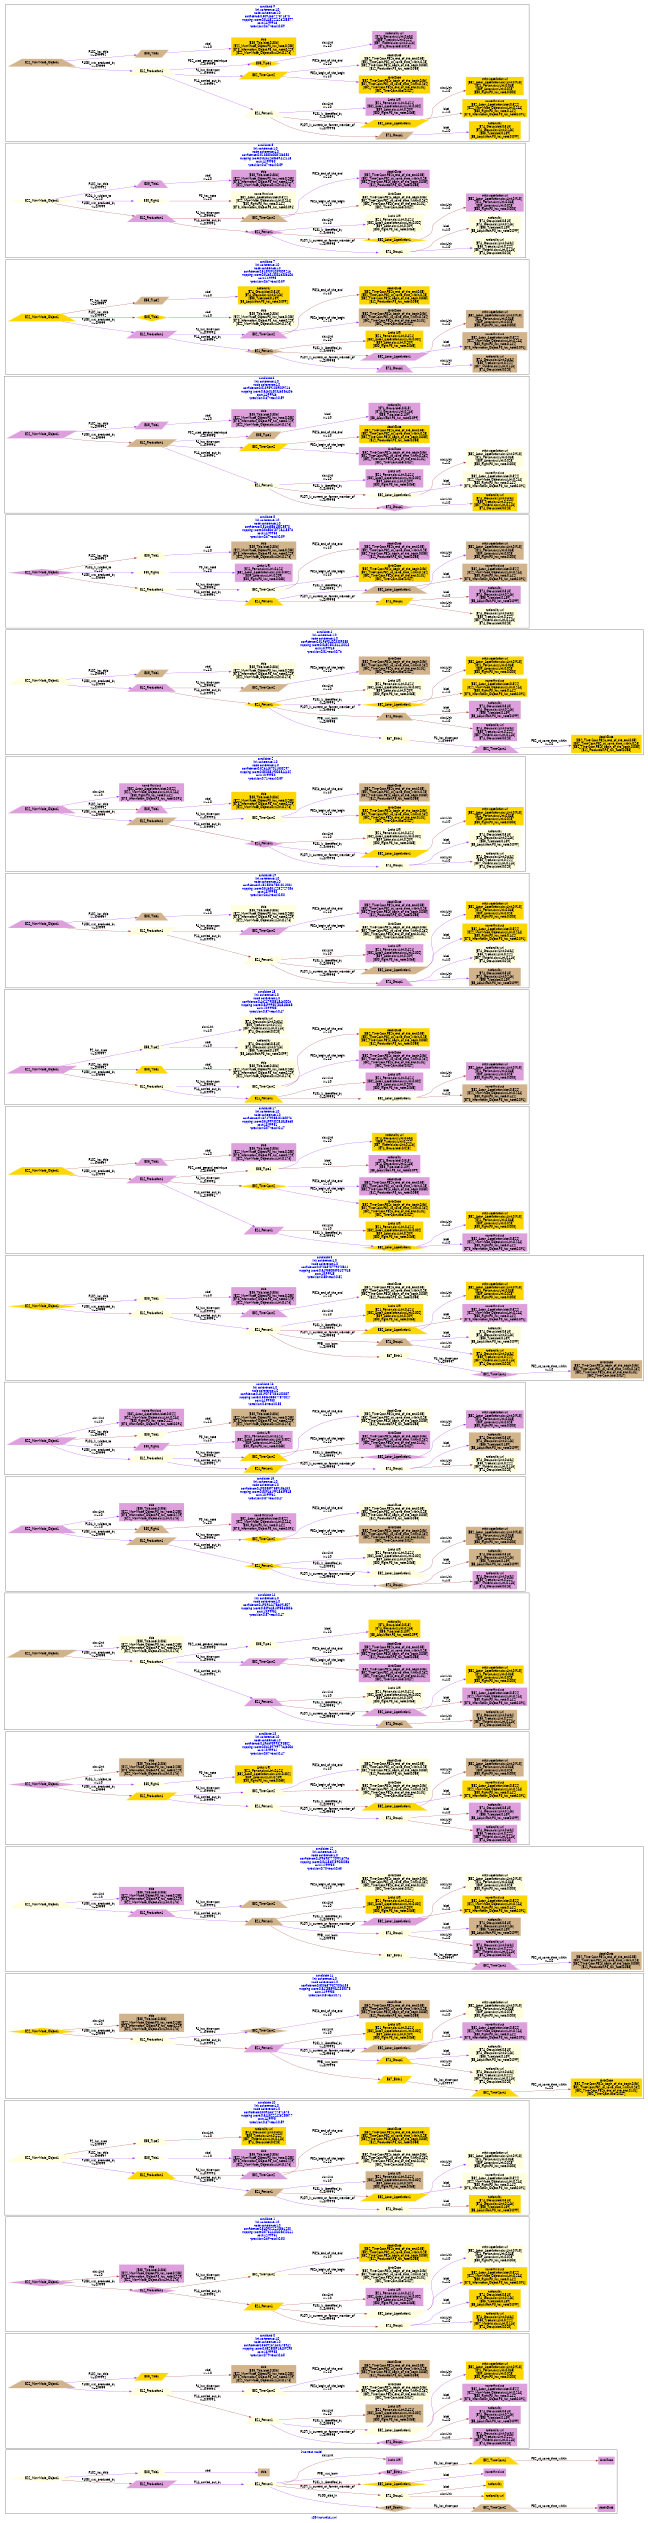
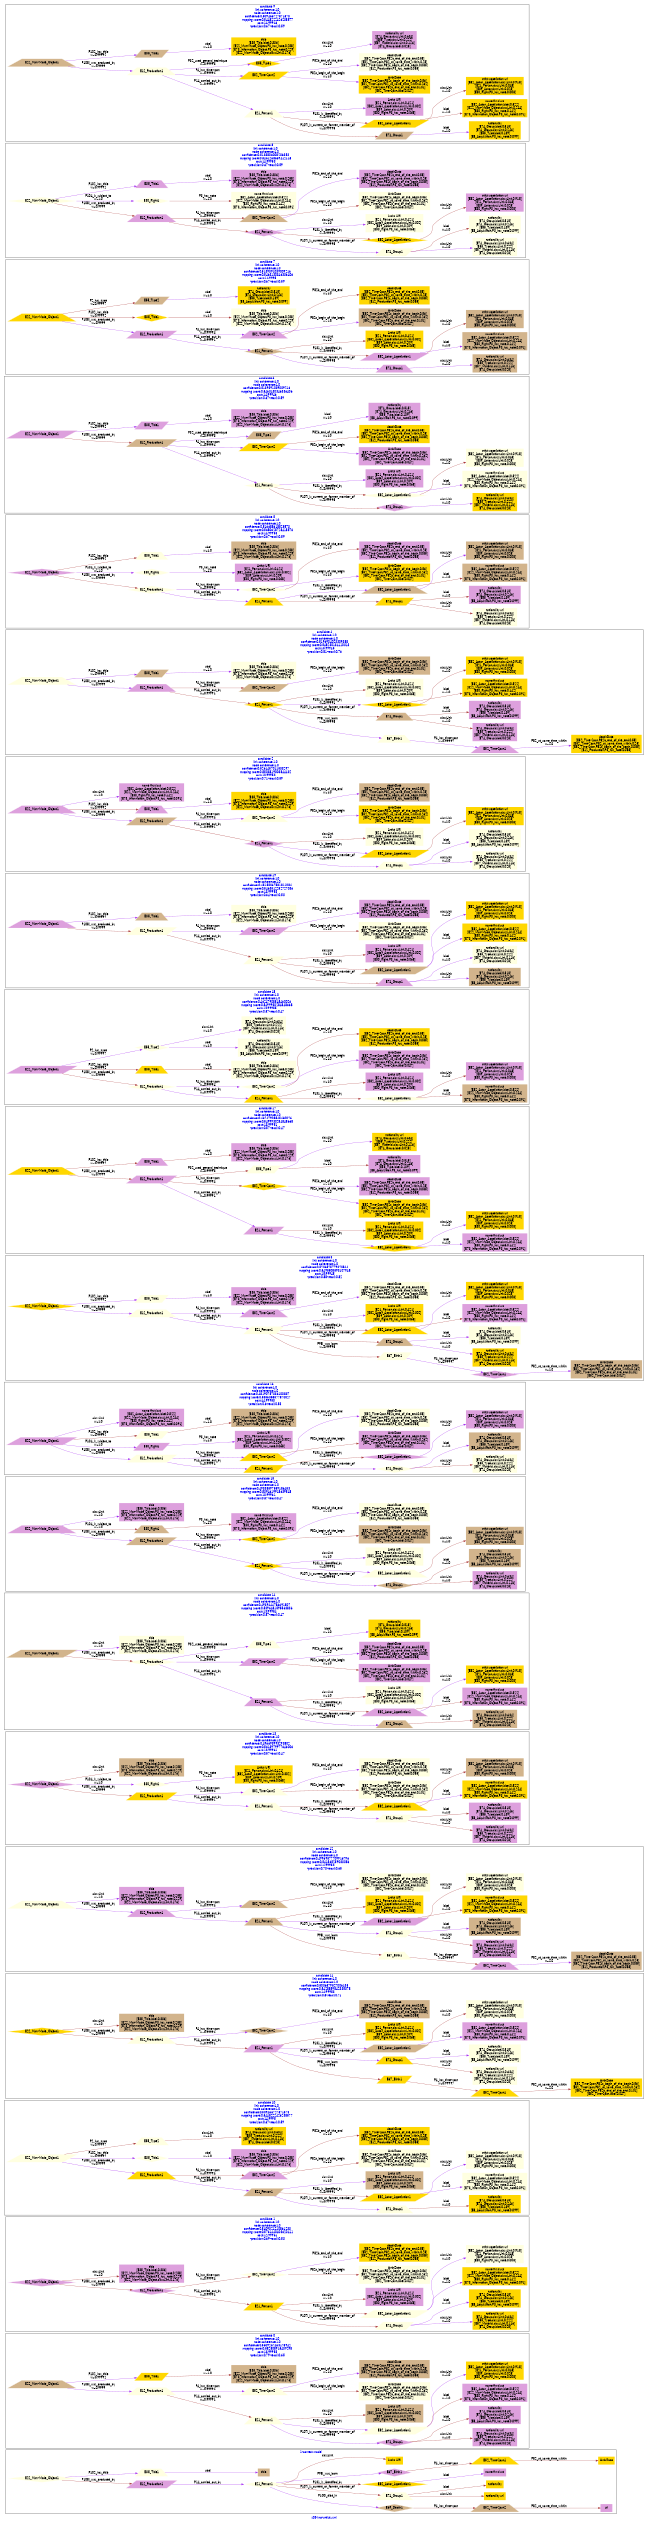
node "Artist URI": fillcolor plum -> gold
node "birthDate": fillcolor plum -> gold
node "deathDate": label "deathDate" -> "uri"
